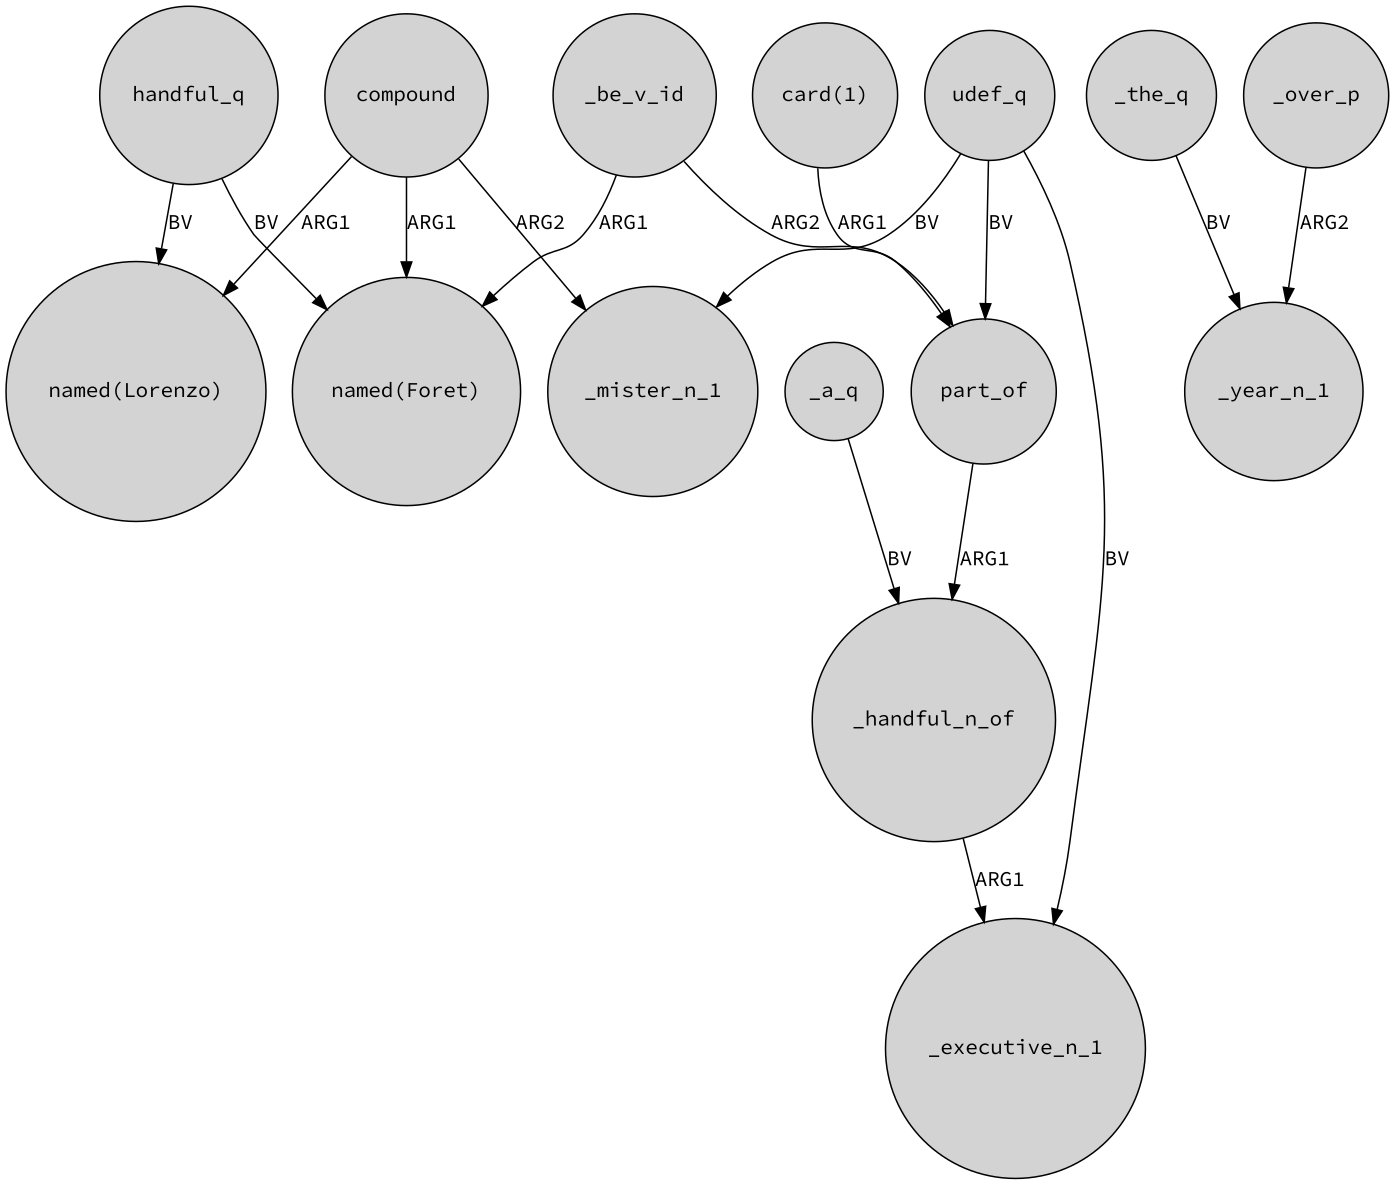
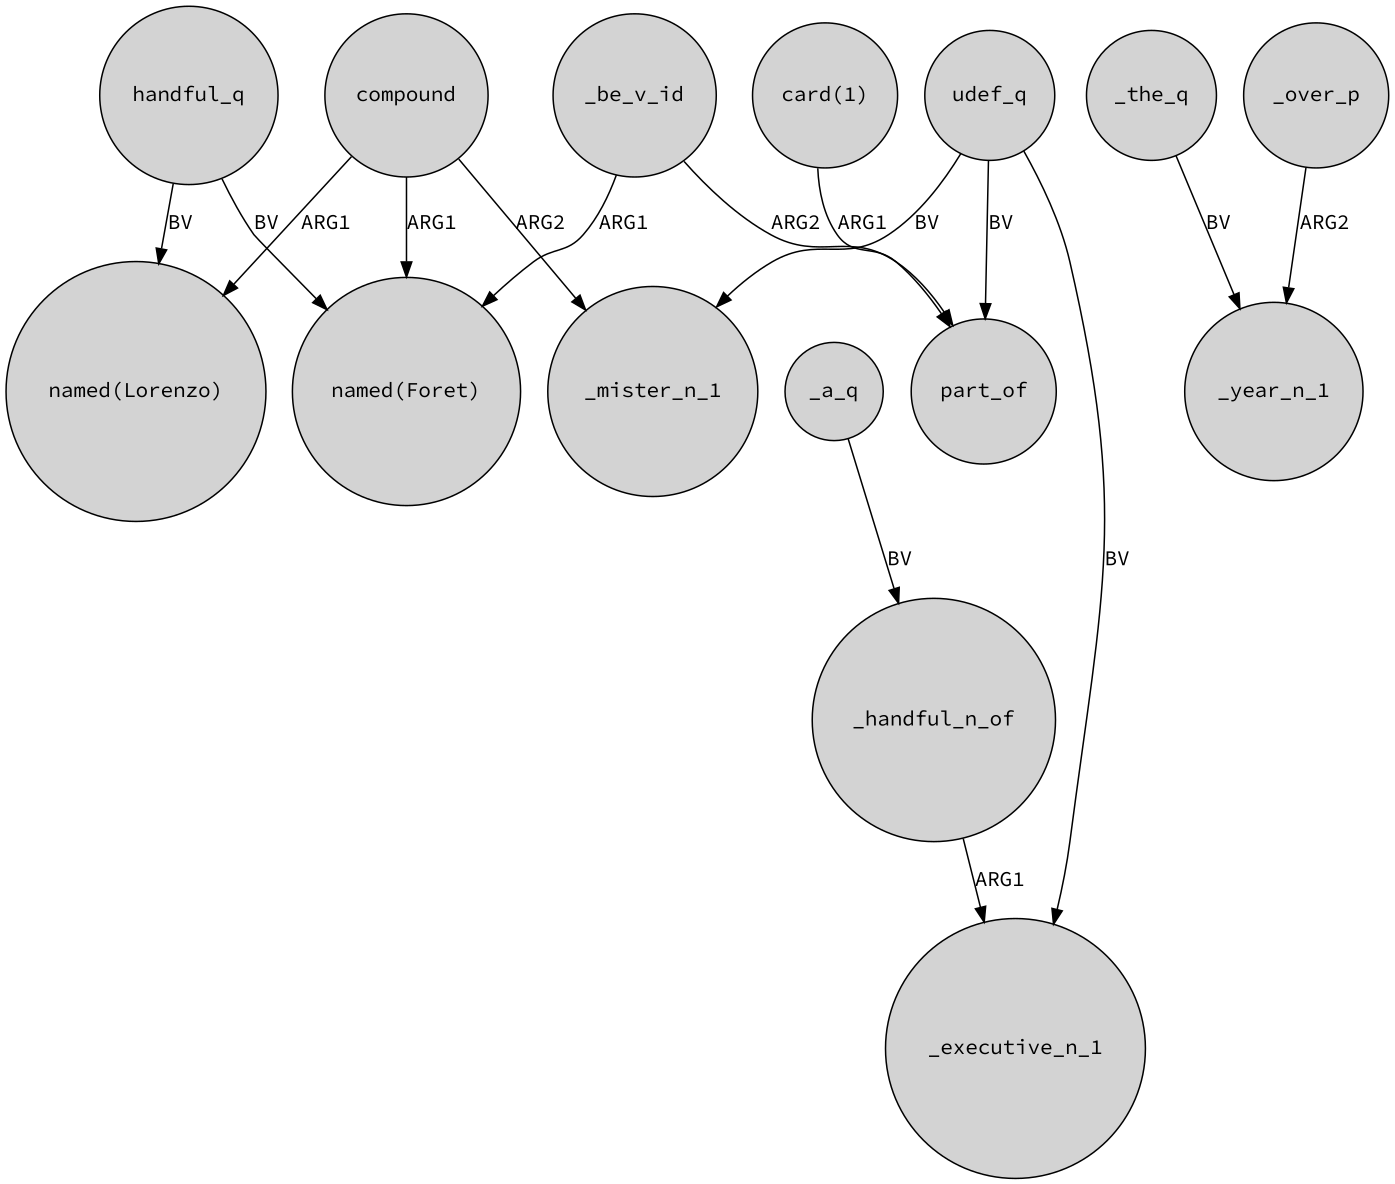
edge "part_of" -> "_handful_n_of": removed, label "ARG1"
